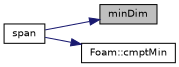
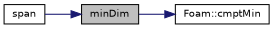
edge "span" -> "Foam::cmptMin": now "minDim" -> "Foam::cmptMin"
